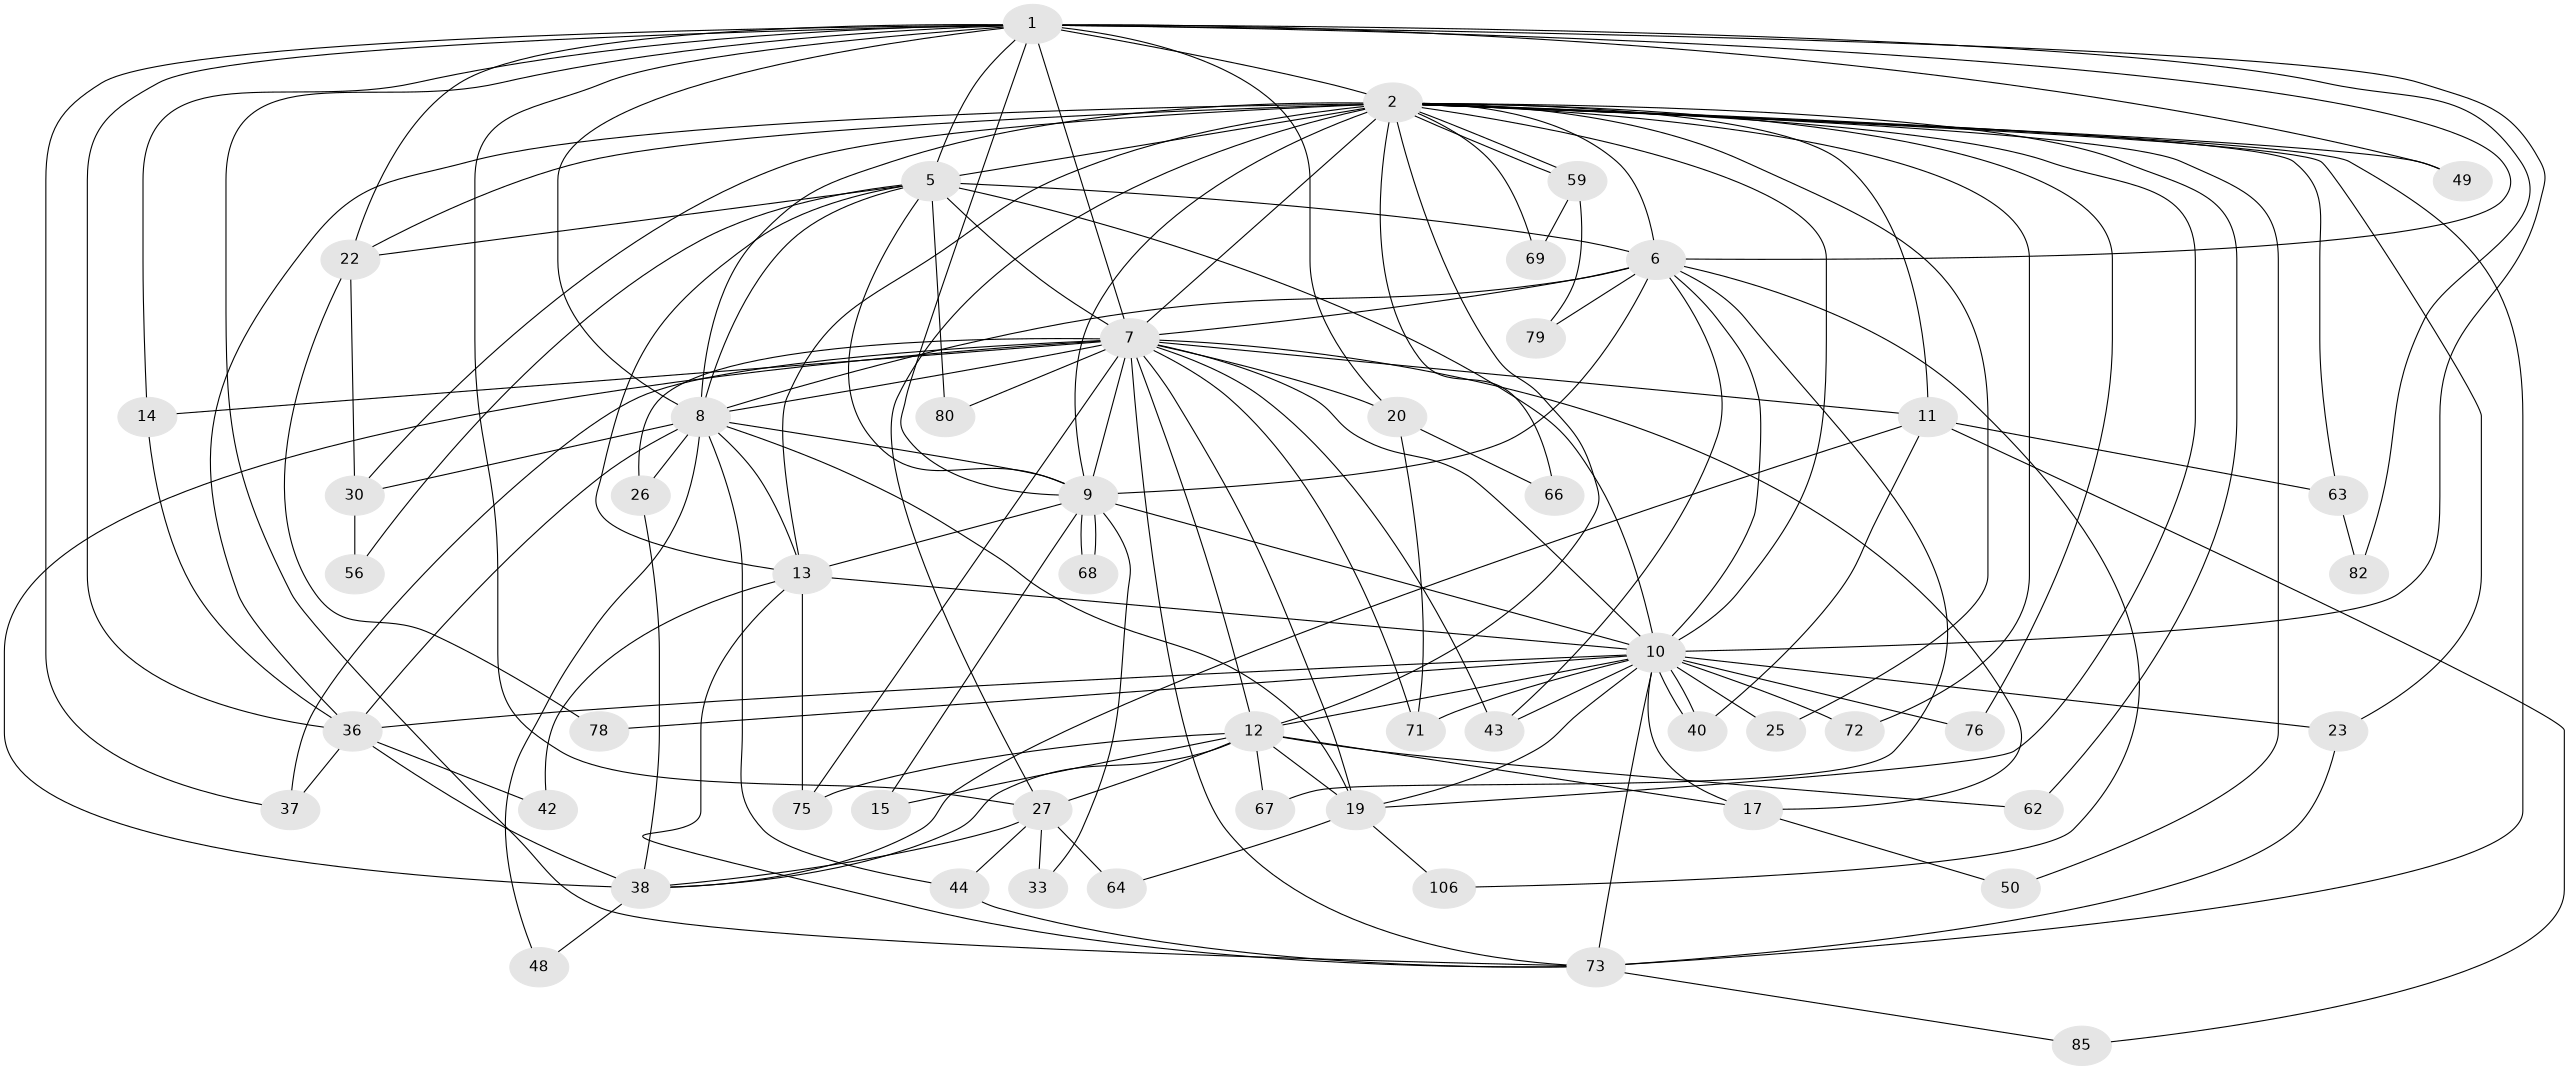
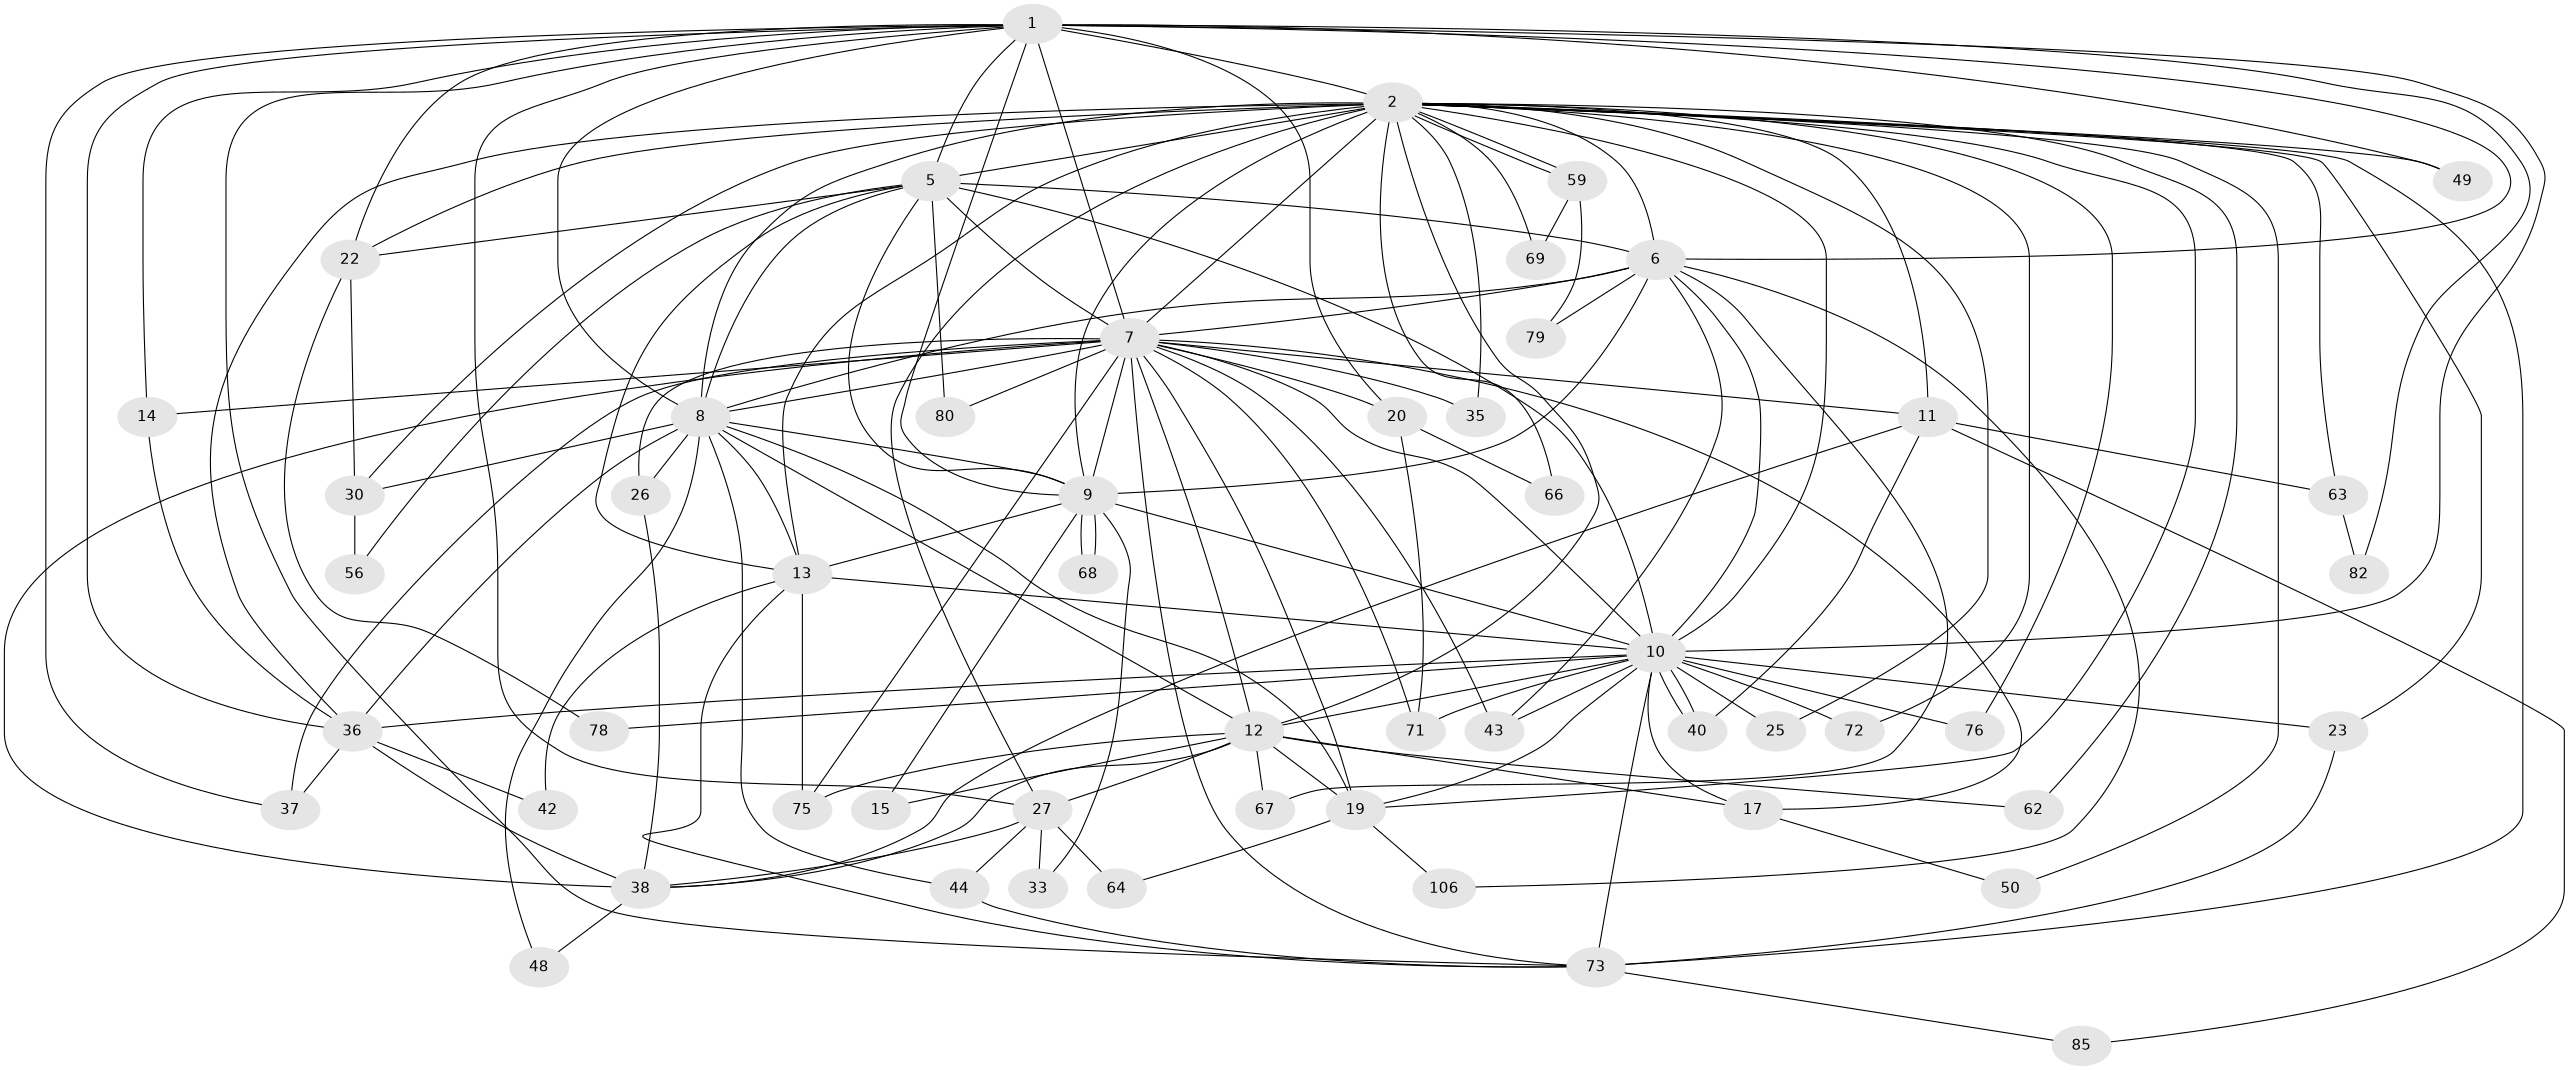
node "35": added
edge "8" -- "12": added
